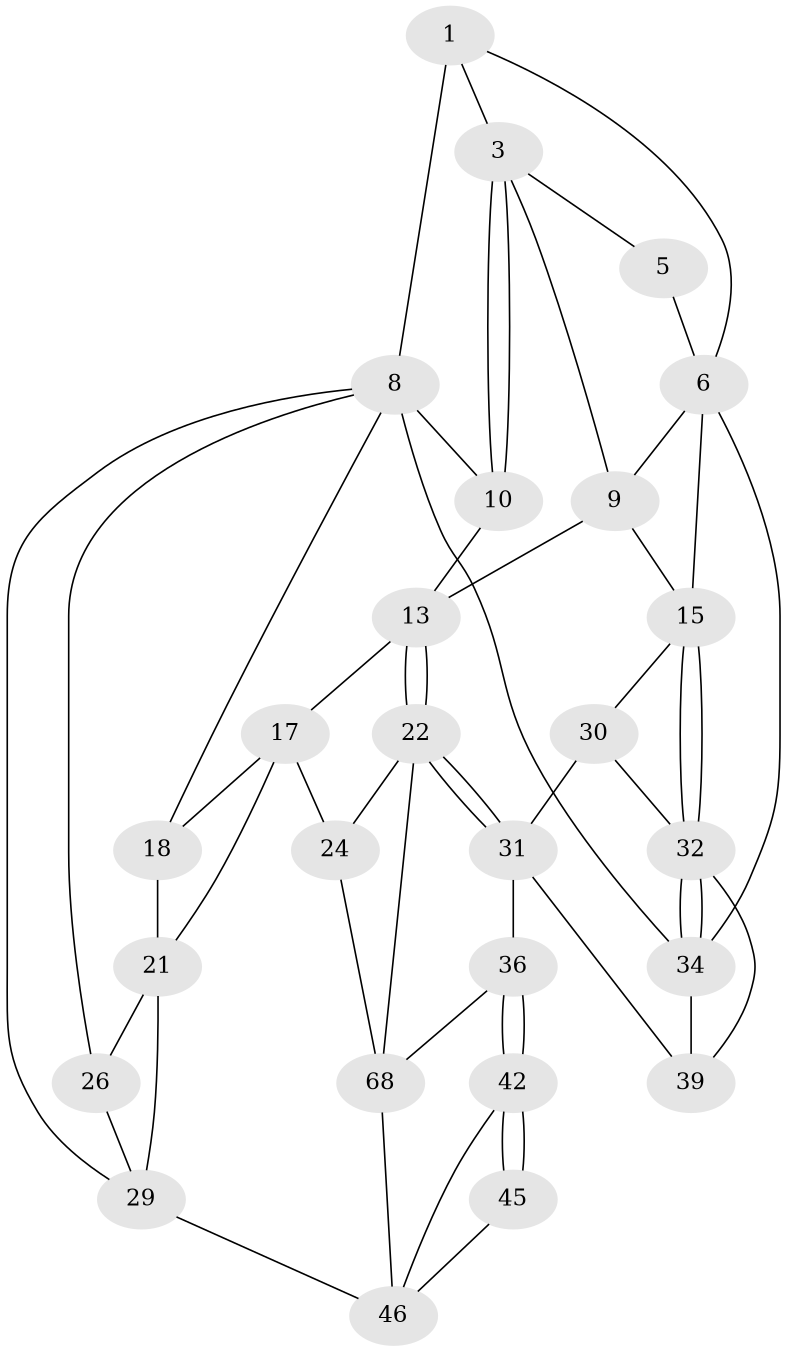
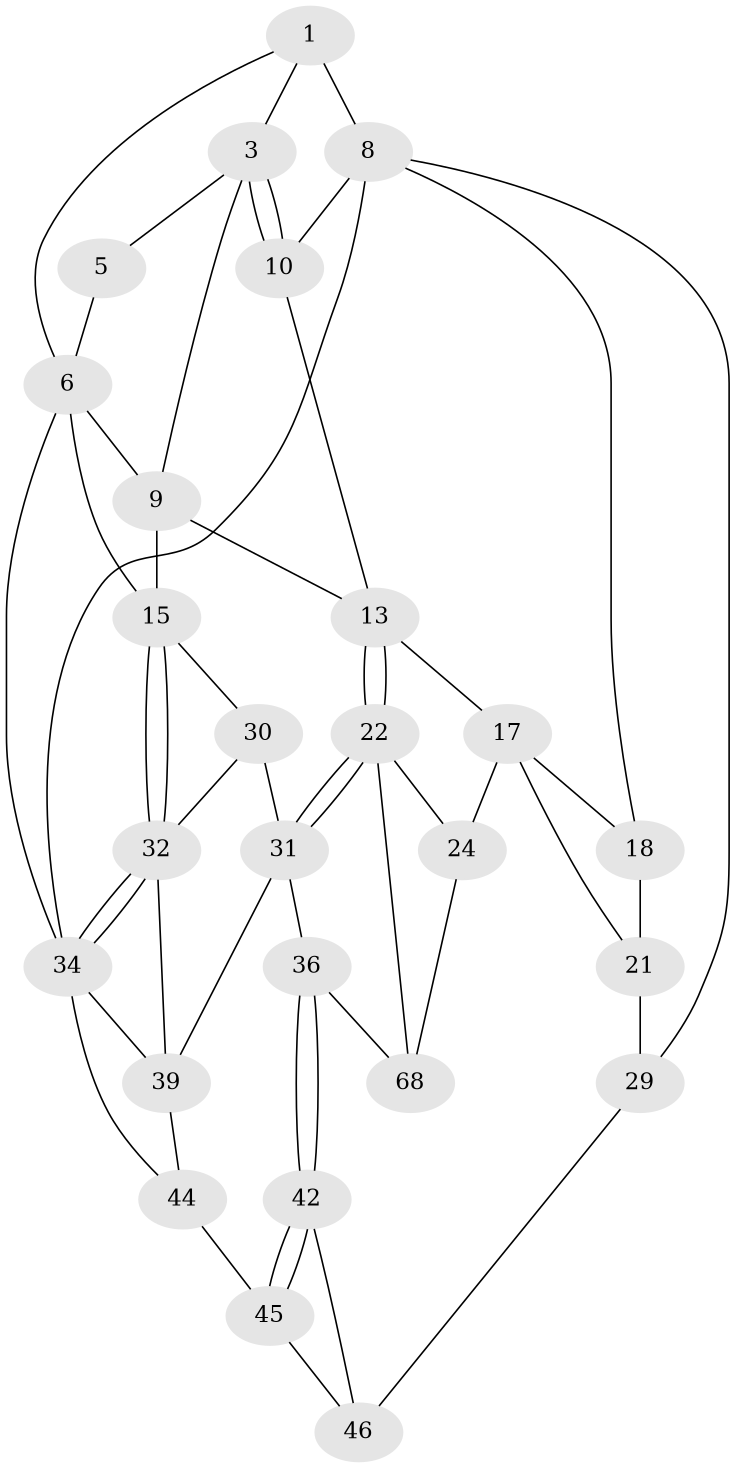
node "26": removed
node "44": added
edge "68" -- "46": removed
